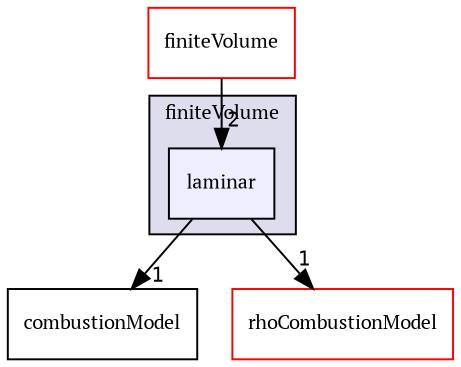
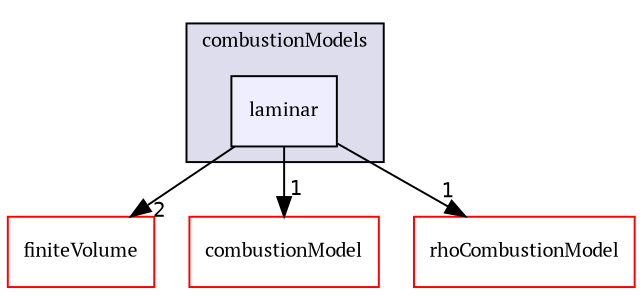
edge "finiteVolume" -> "laminar": reversed
cluster "finiteVolume": label "finiteVolume" -> "combustionModels"
node "combustionModel": color black -> red
